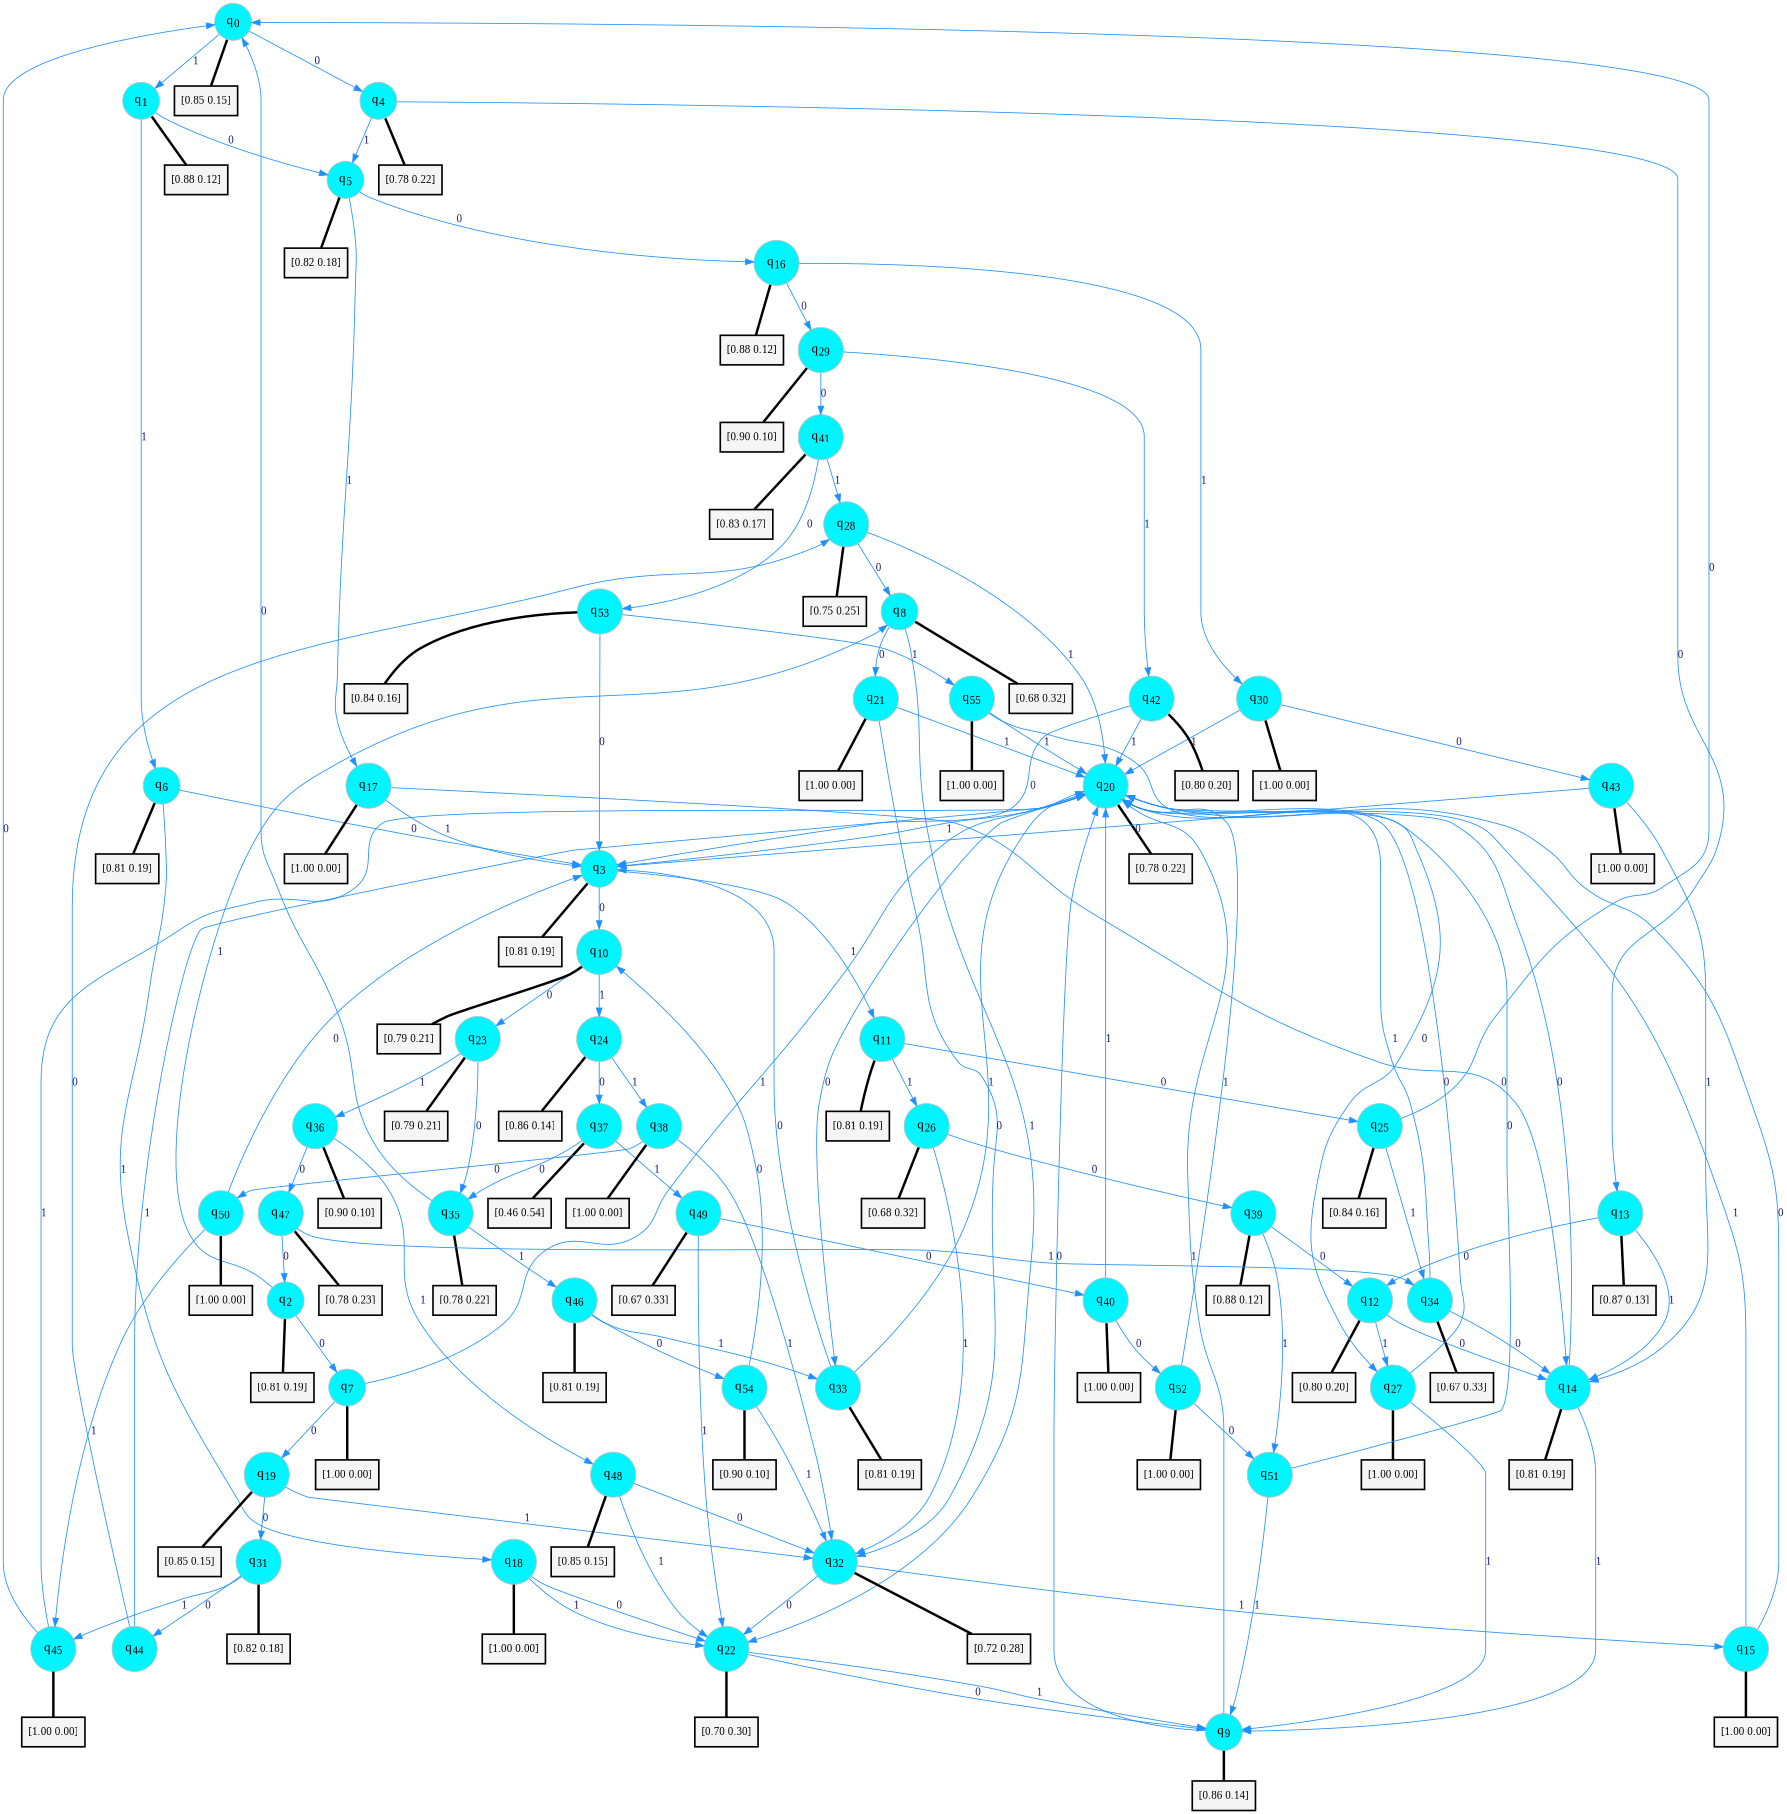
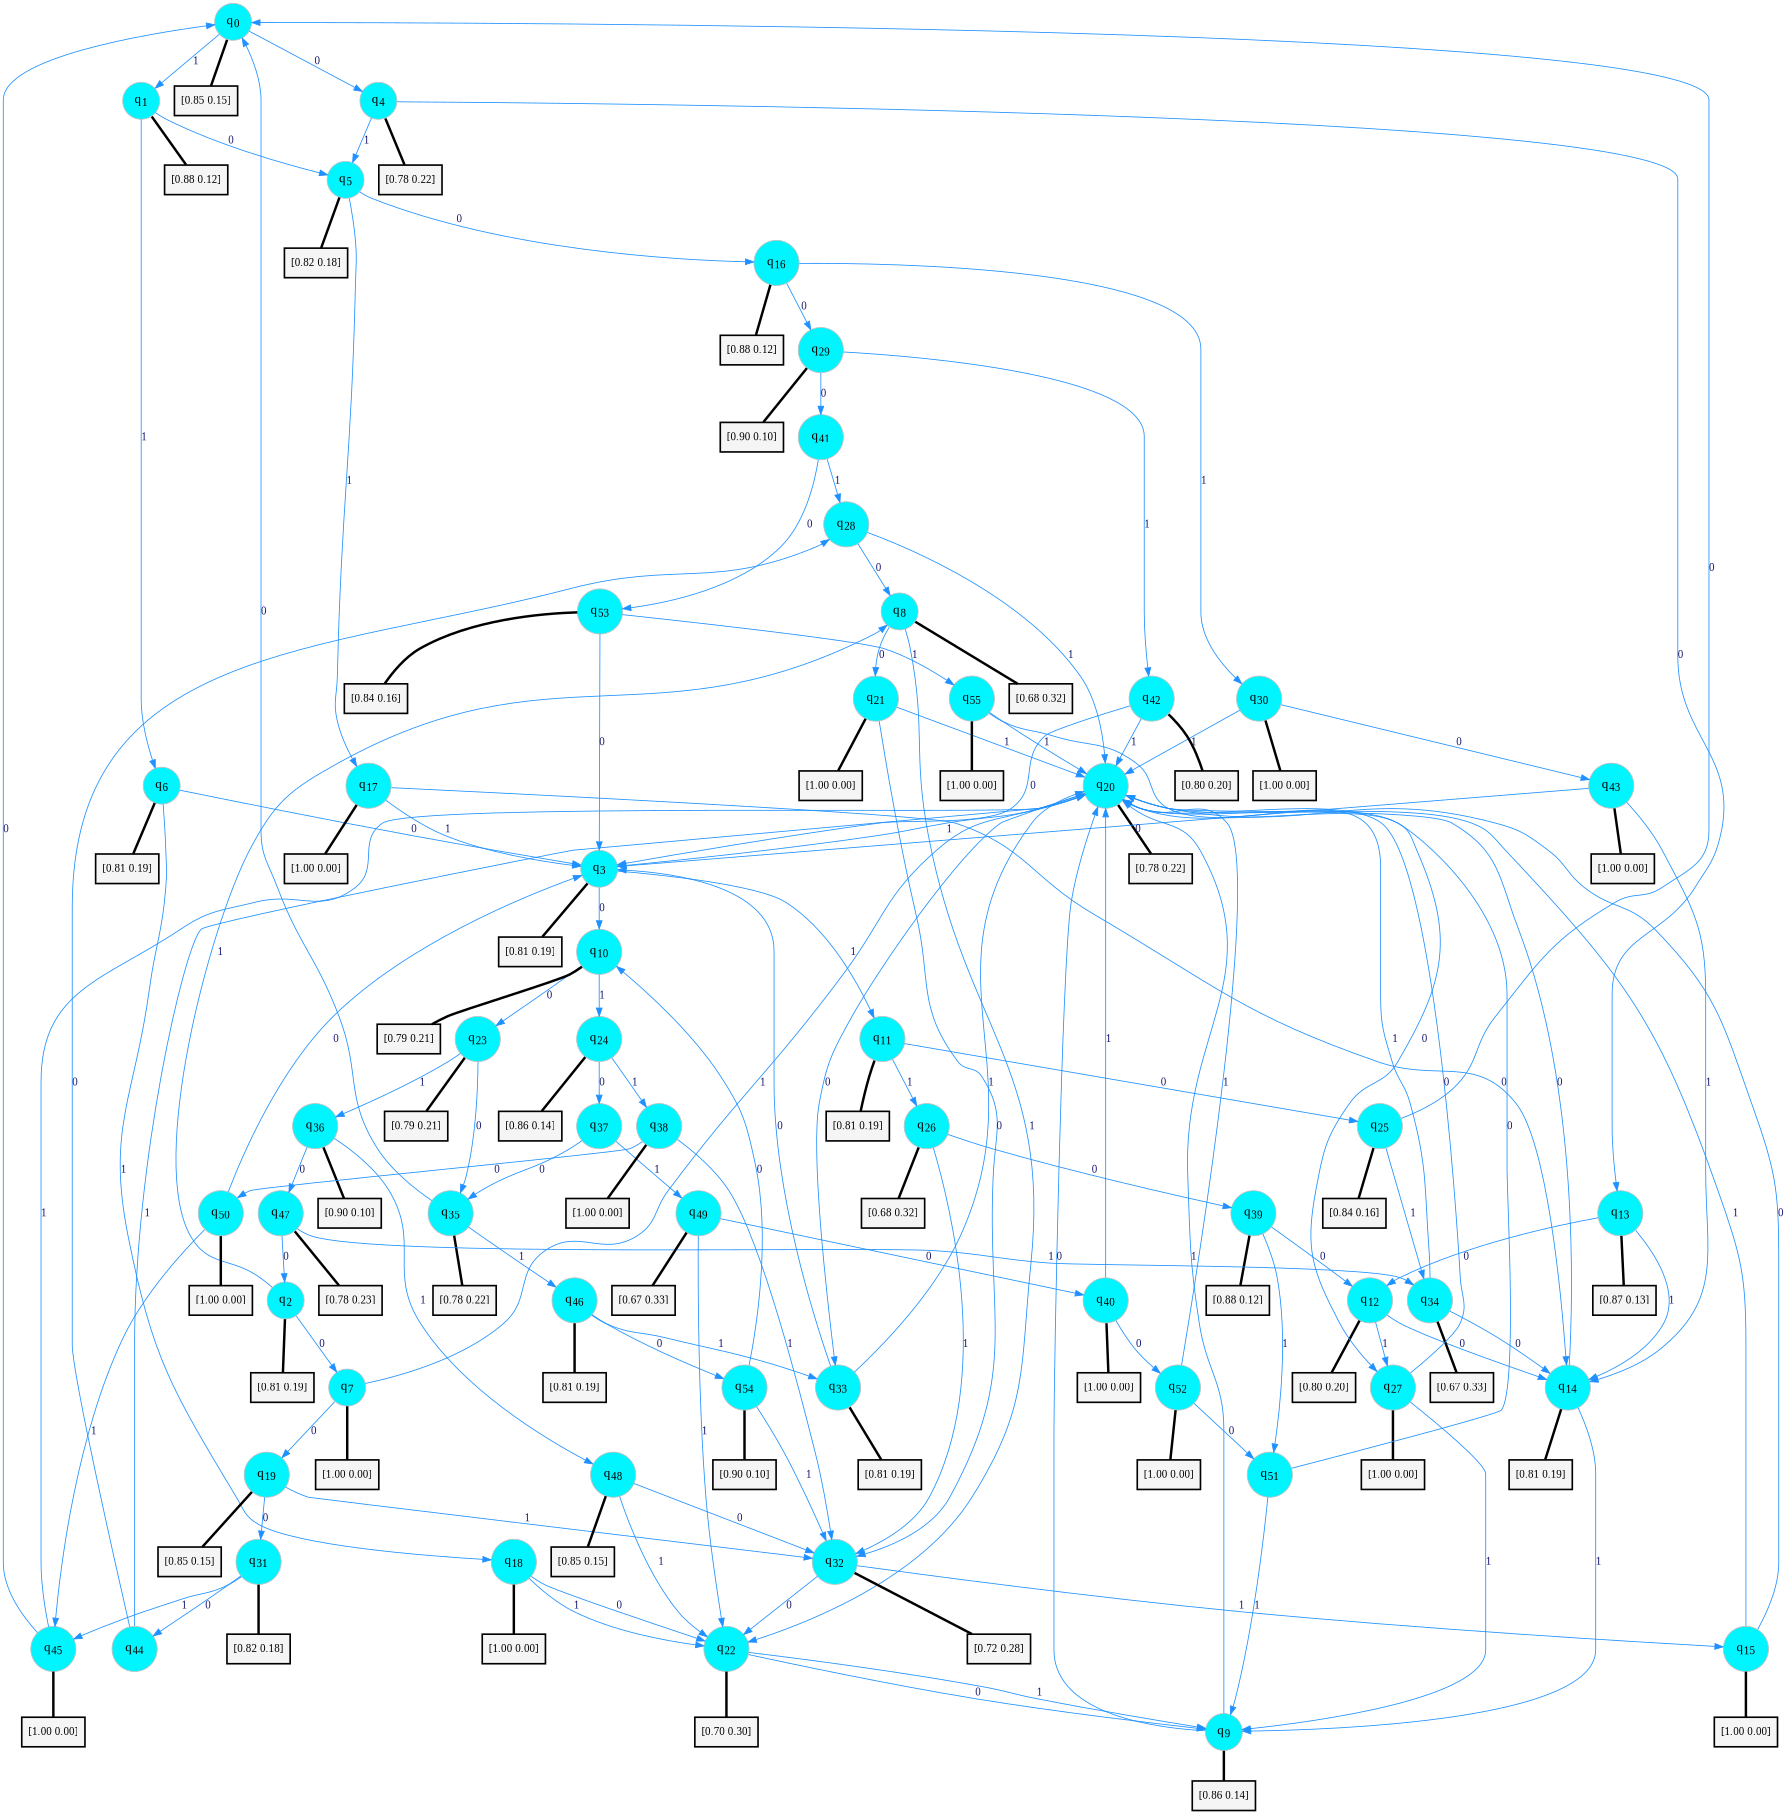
node "[0.83 0.17]": removed
node "[0.75 0.25]": removed
node "[0.46 0.54]": removed
